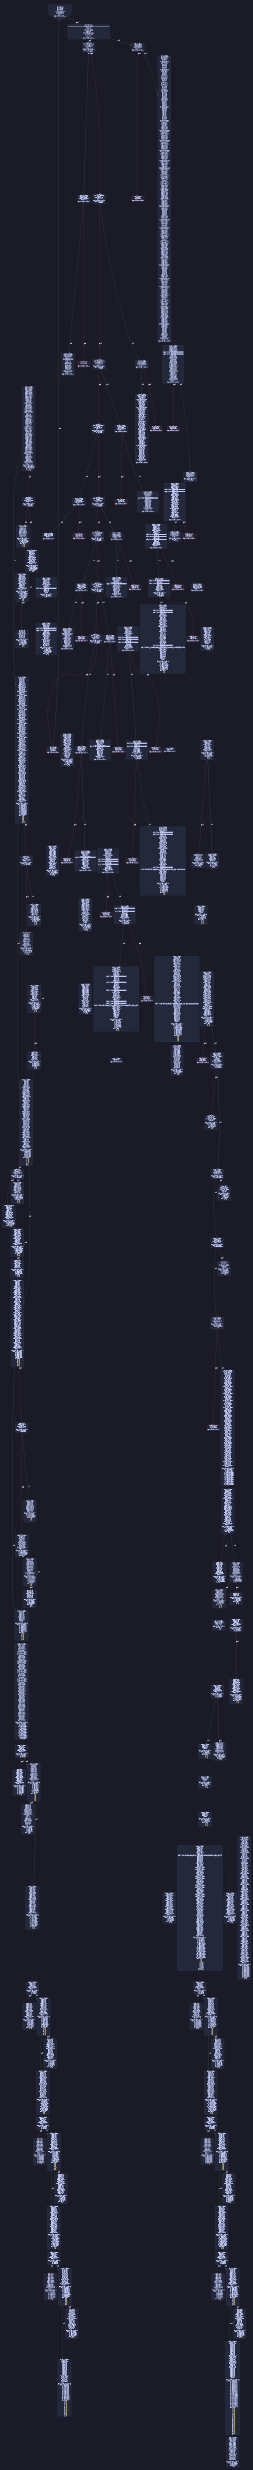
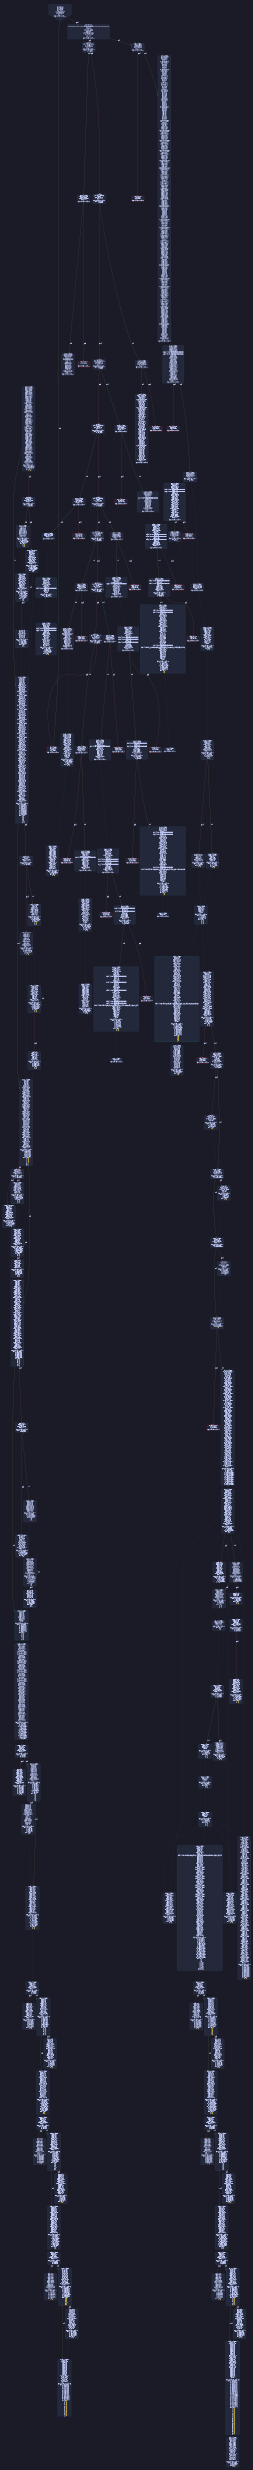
node "[0582] JUMPDEST [0583] STOP Stack size req: 0, sizeΔ: 0": added
